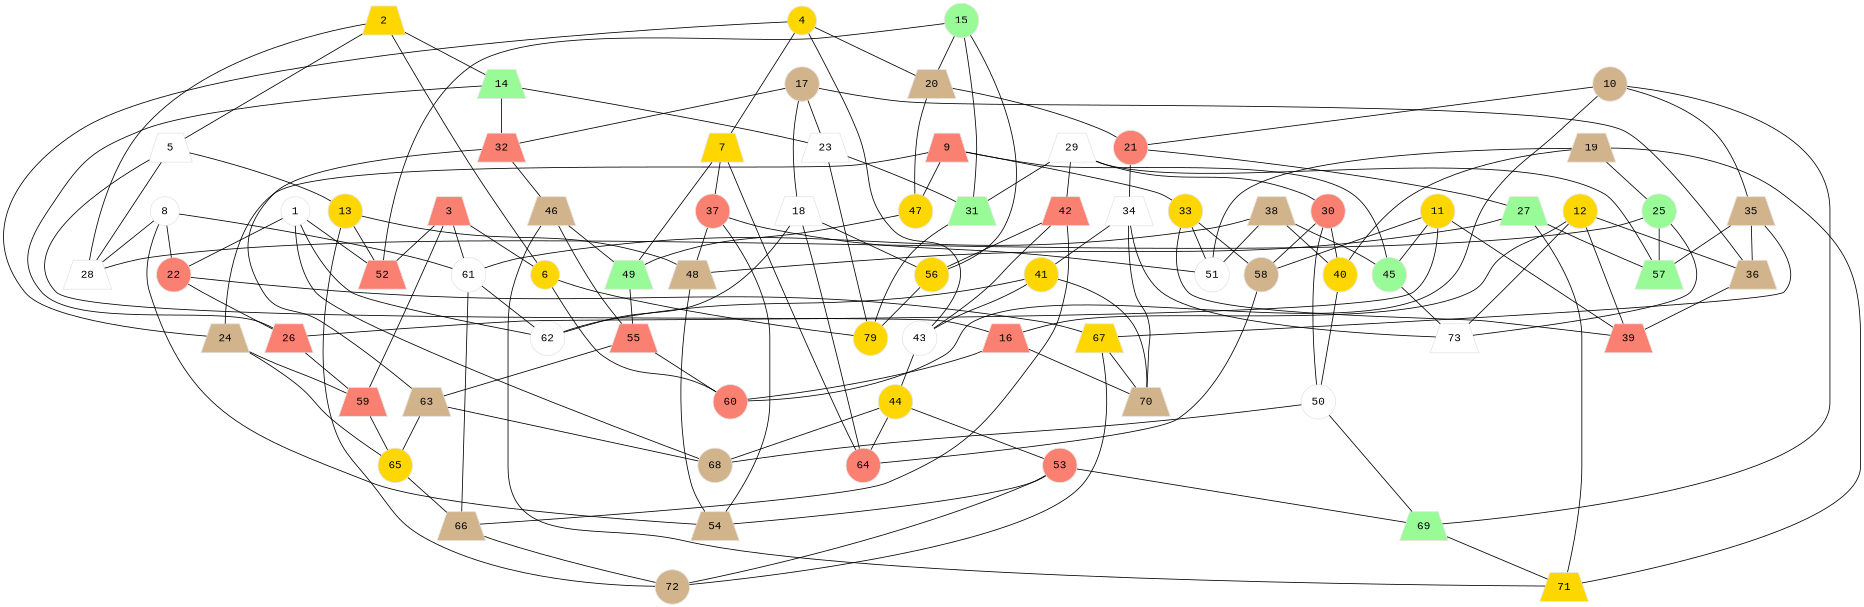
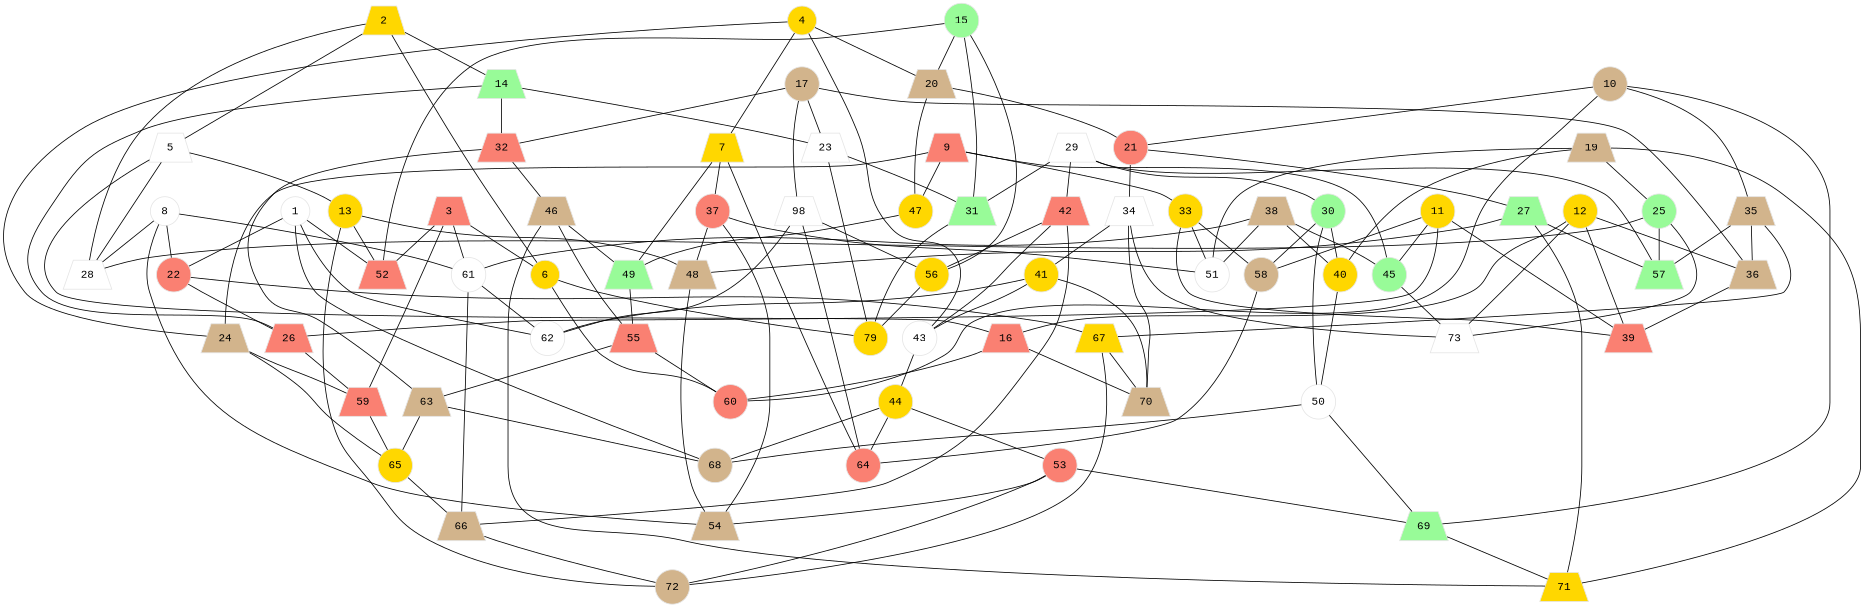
node "18": label "18" -> "98"
node "30": fillcolor salmon -> palegreen
